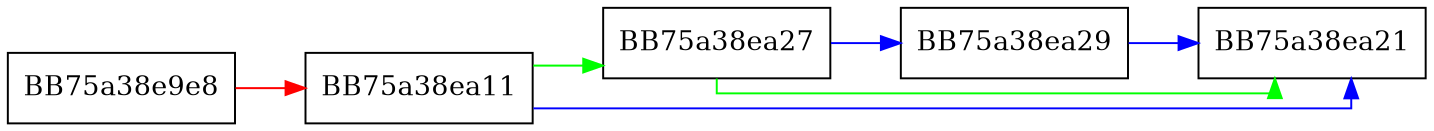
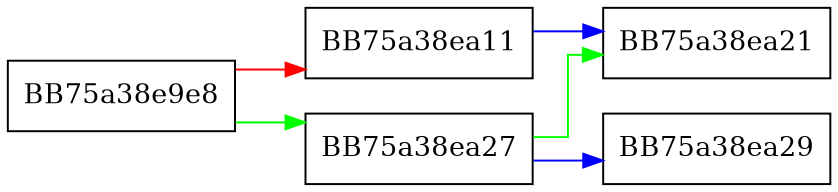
edge "BB75a38ea29" -> "BB75a38ea21": removed
edge "BB75a38ea11" -> "BB75a38ea27": now "BB75a38e9e8" -> "BB75a38ea27"
